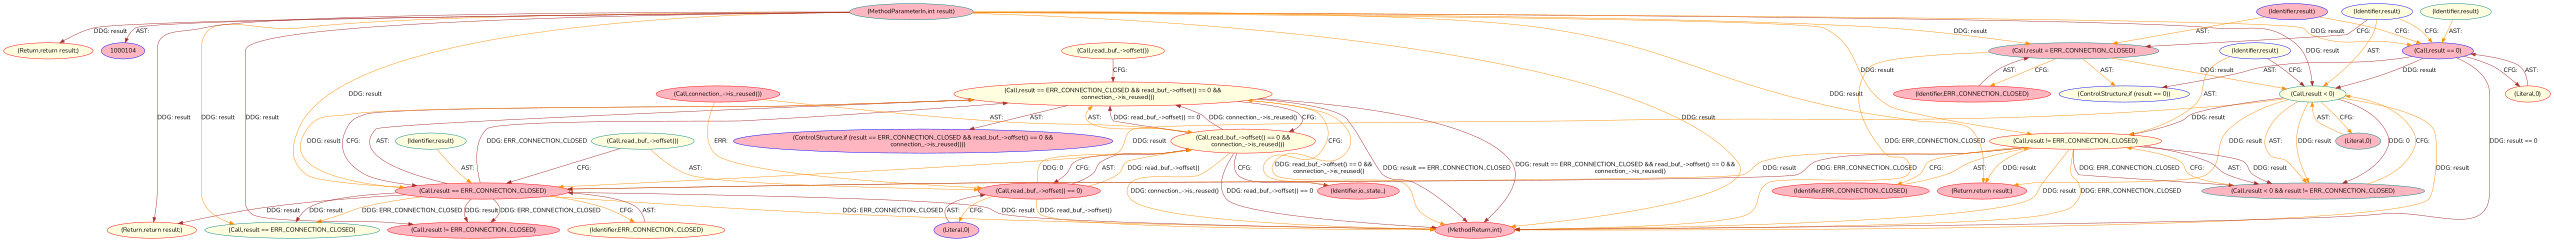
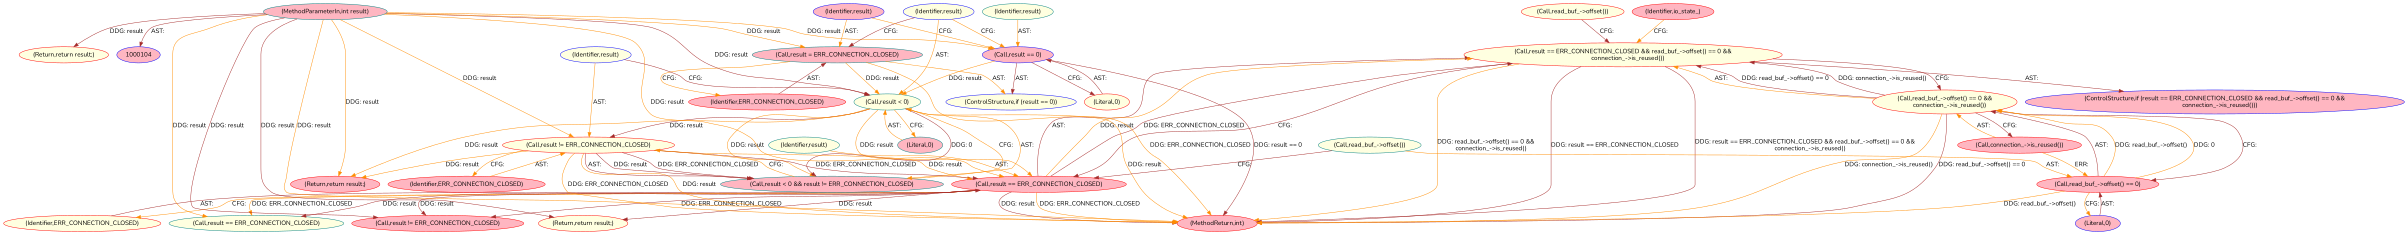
edge "(Call,result == 0)" -> "(Call,result < 0)": color brown -> darkorange
edge "(Call,read_buf_->offset() == 0 && connection_->is_reused())" -> "(Identifier,io_state_)": now "(Call,read_buf_->offset() == 0 && connection_->is_reused())" -> "(Call,connection_->is_reused())"
